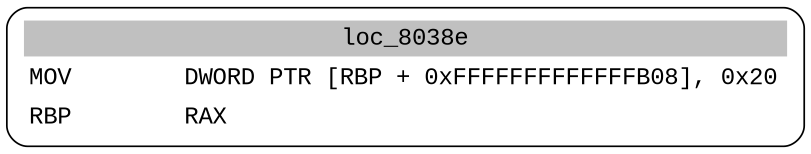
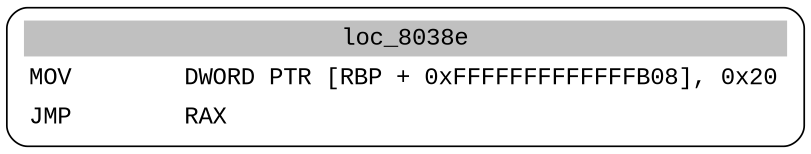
node "loc_8038e": text "RBP        RAX" -> "JMP        RAX"
